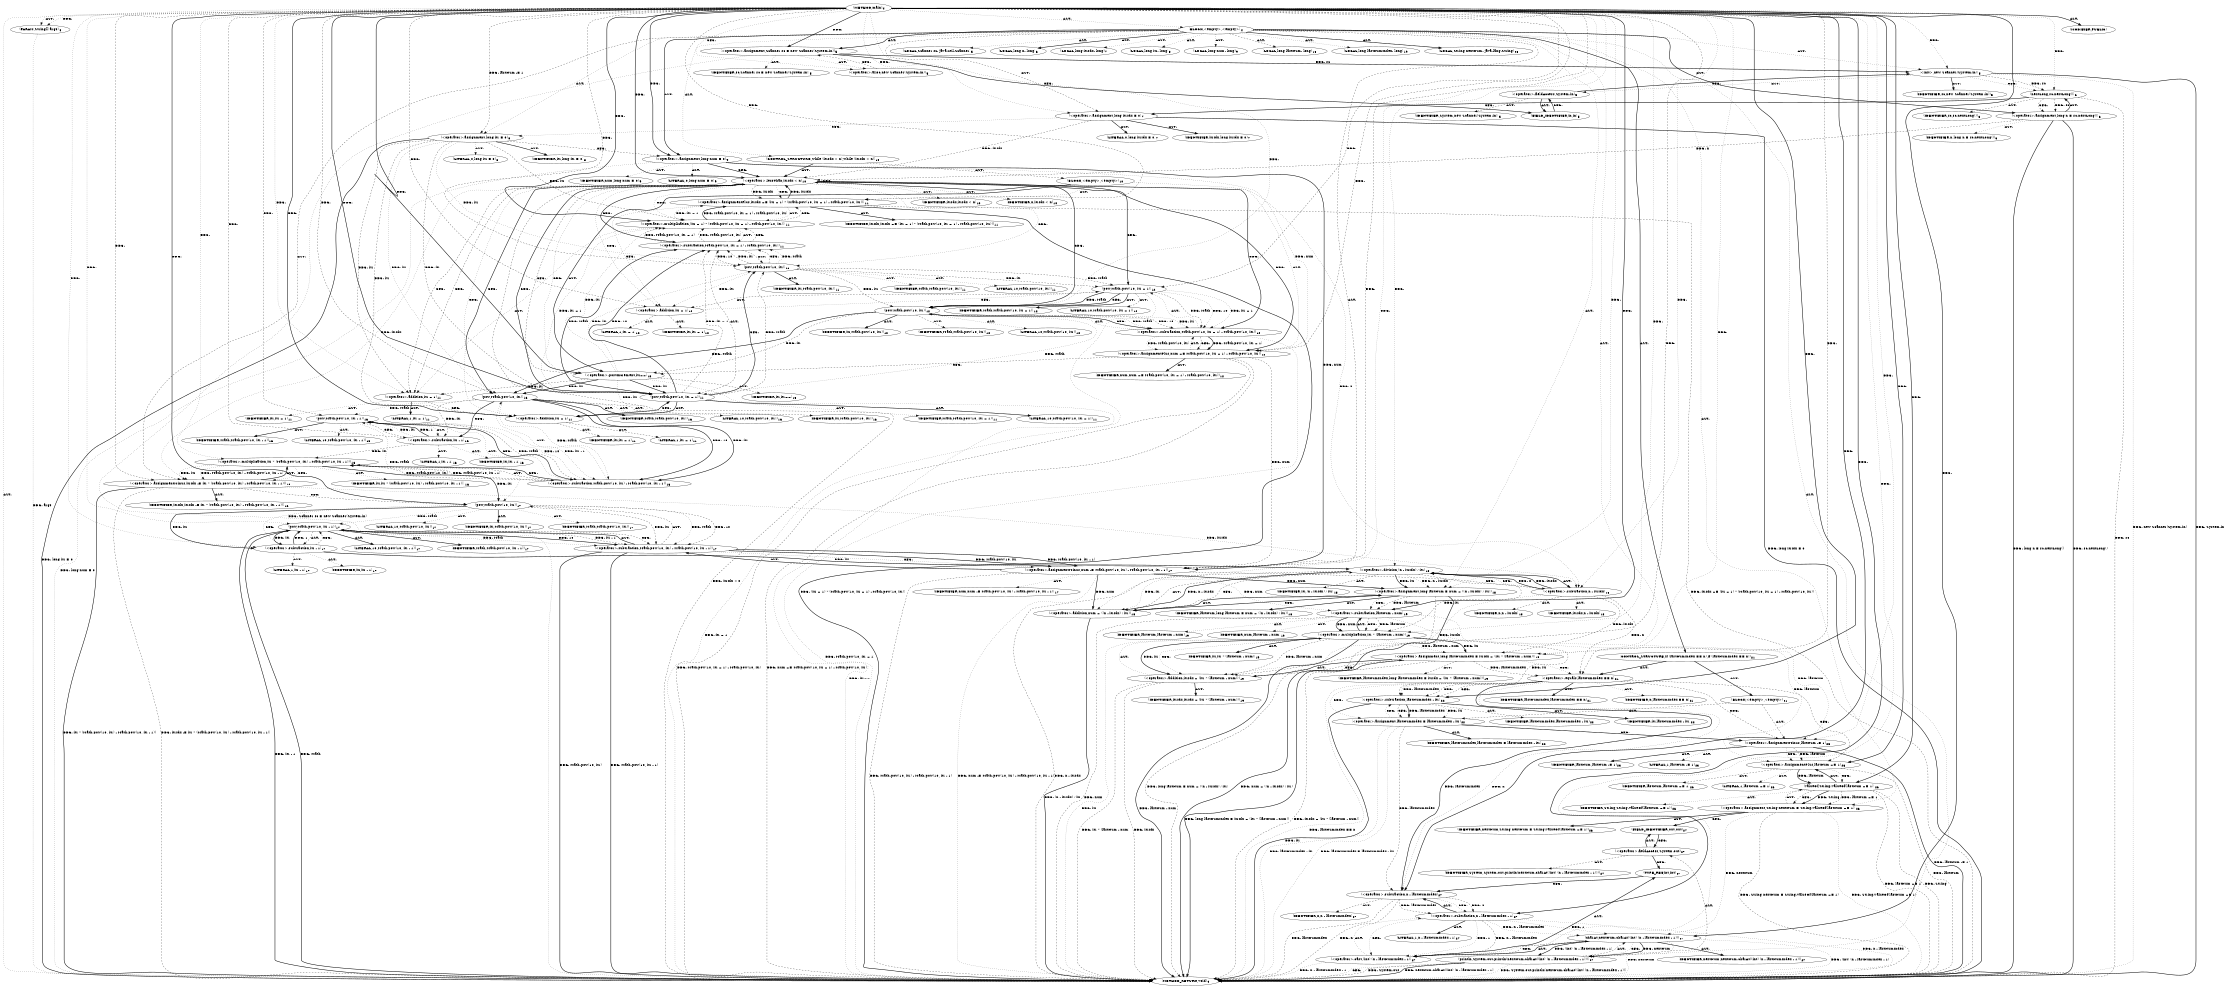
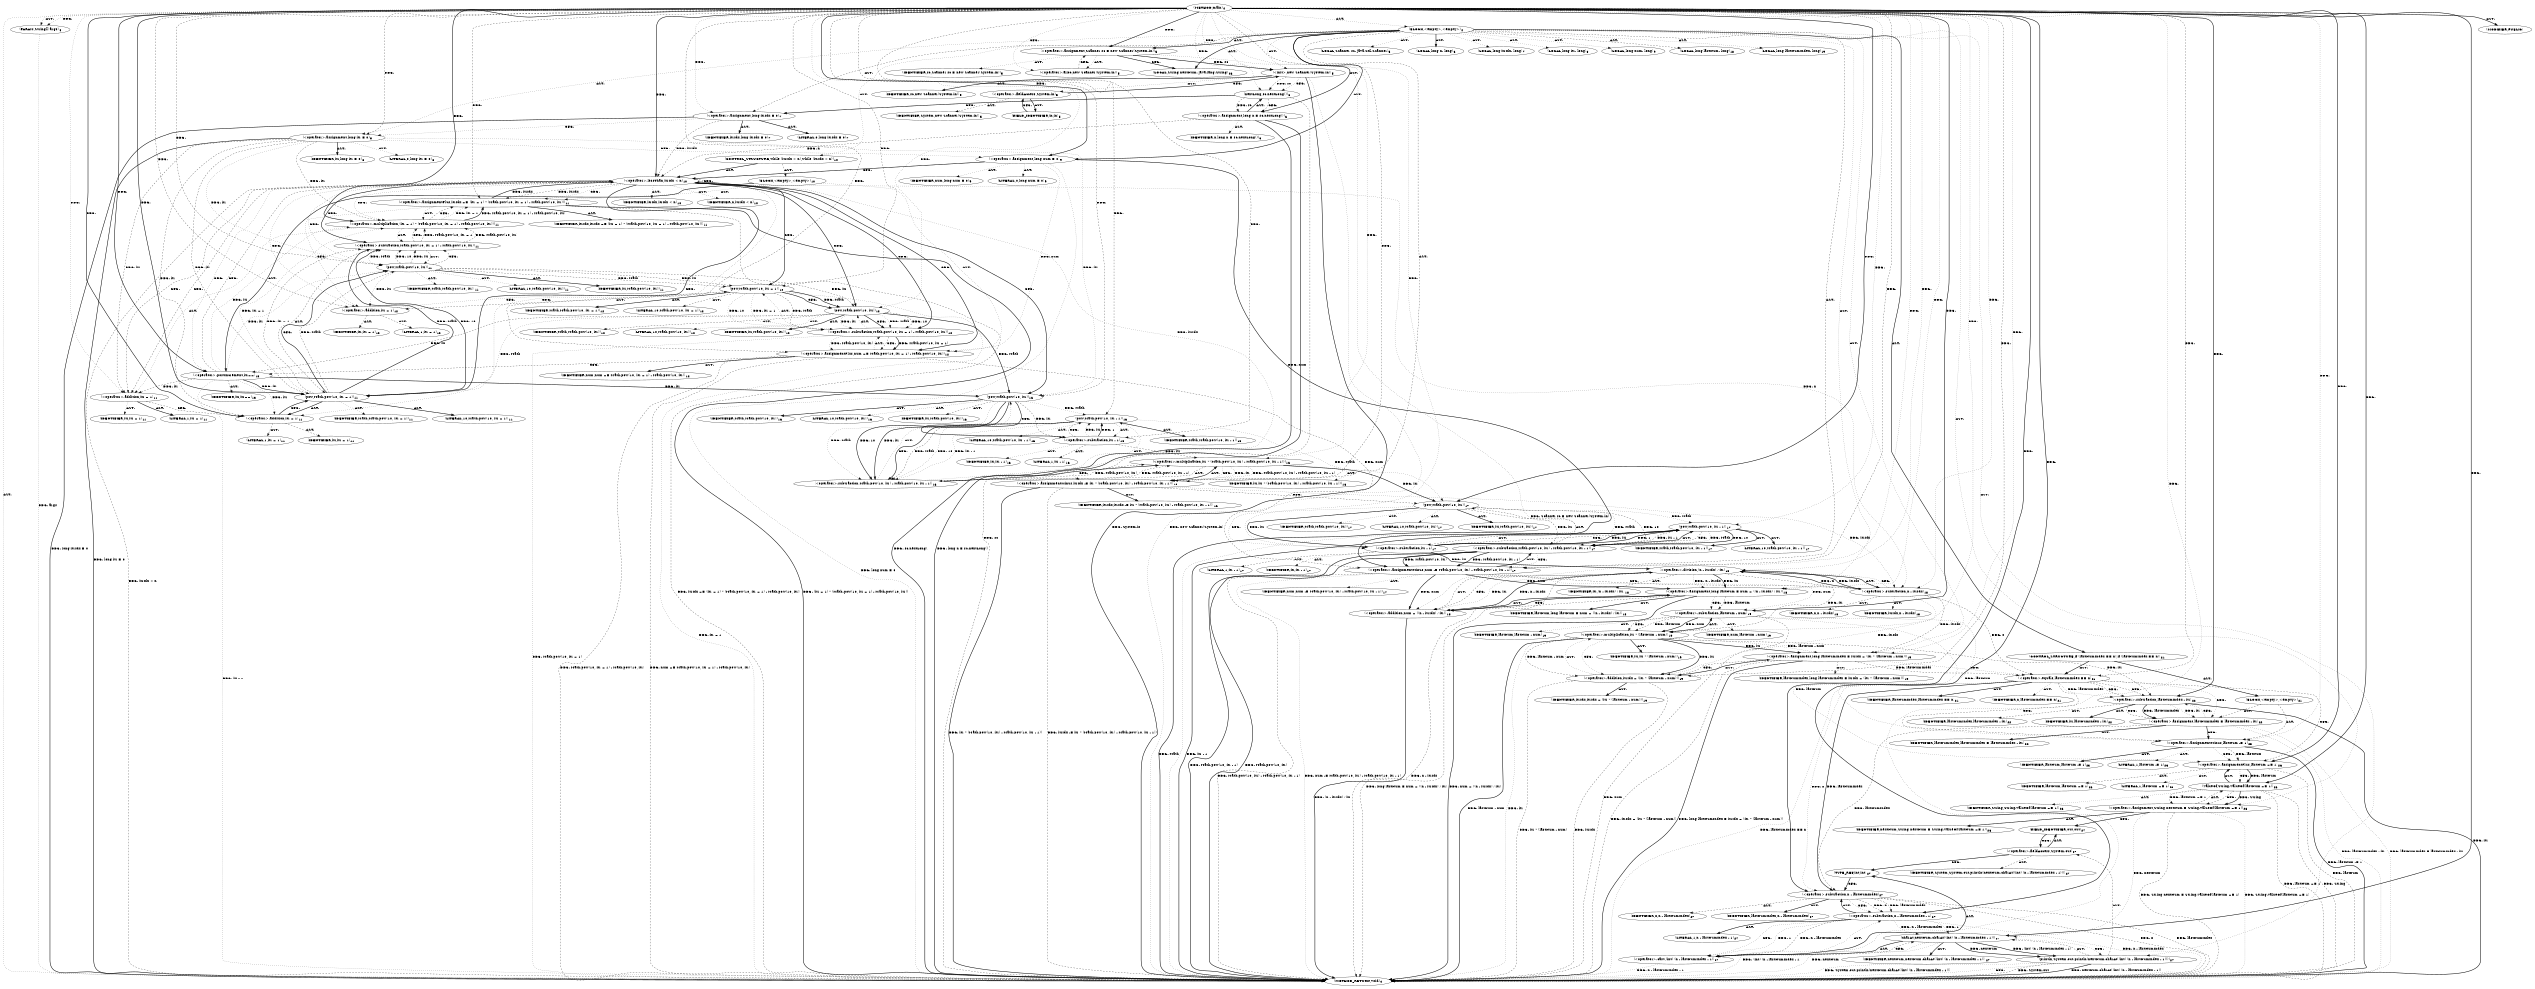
edge "(METHOD,main)" -> "(<operator>.assignment,long itr = 0)": label "DDG: lastNum -= 1" -> "DDG: "
edge "(<operator>.assignment,Scanner sc = new Scanner(System.in))" -> "(FIELD_IDENTIFIER,in,in)": now "(<operator>.assignment,Scanner sc = new Scanner(System.in))" -> "(LOCAL,String nextNum: java.lang.String)"
node "(IDENTIFIER,sc,sc.nextLong())": removed
edge "(<operator>.assignment,long itr = 0)" -> "(<operator>.assignment,long num = 0)": style dashed -> dotted
node "(IDENTIFIER,lastNumIndex,n - lastNumIndex)": added
